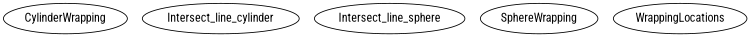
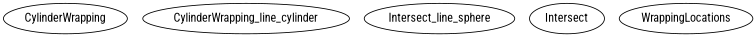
node "Intersect_line_cylinder": label "Intersect_line_cylinder" -> "CylinderWrapping_line_cylinder"
node "SphereWrapping": label "SphereWrapping" -> "Intersect"
